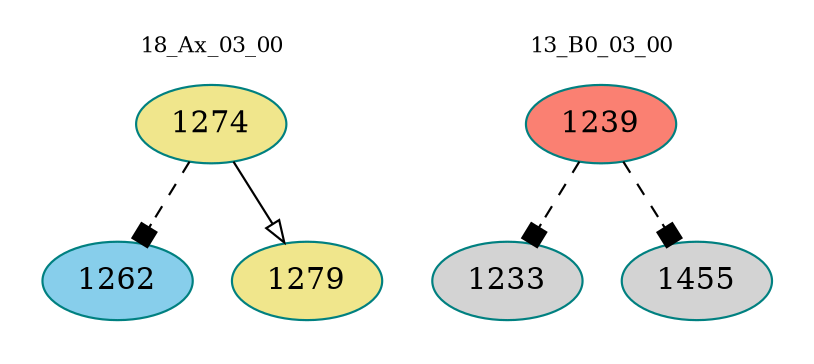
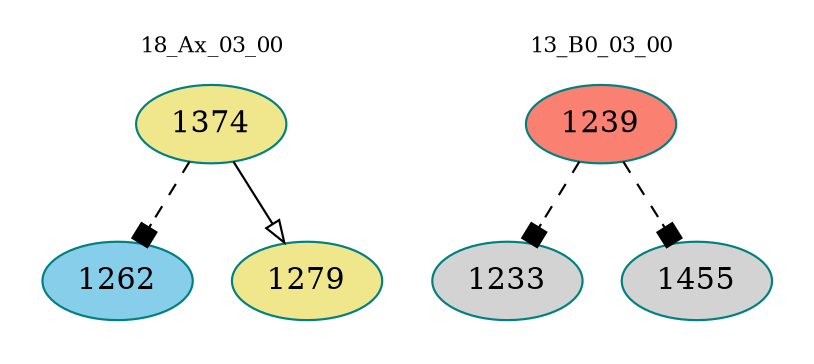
node "1274": label "1274" -> "1374"
